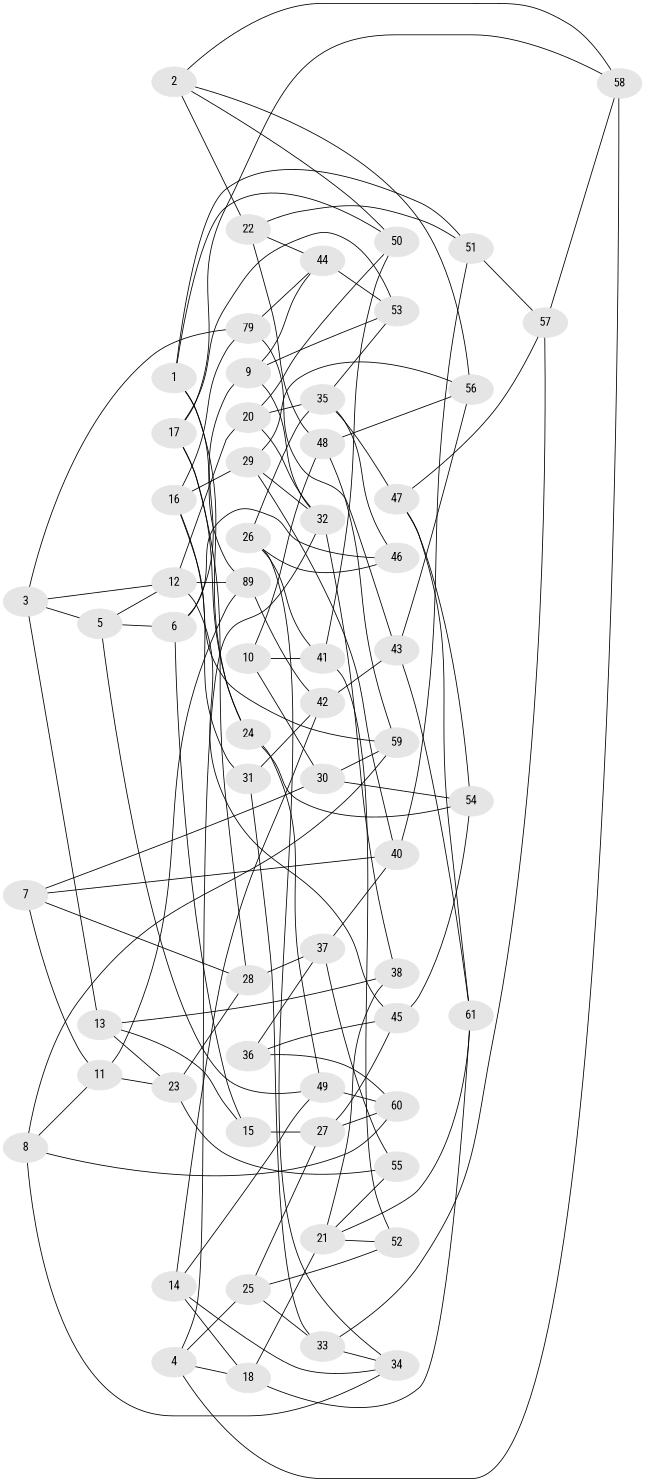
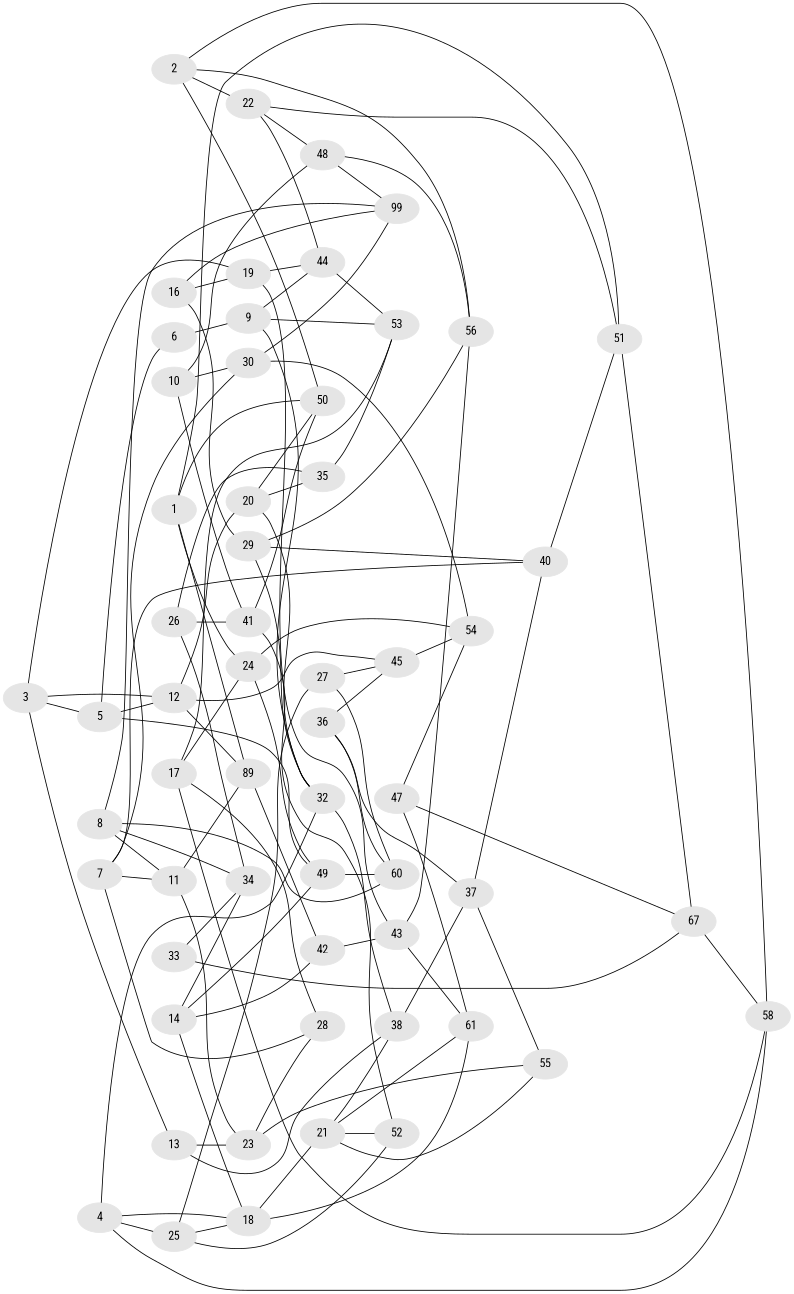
node "57": label "57" -> "67"
node "79": label "79" -> "19"
edge "35" -- "47": removed
node "46": removed
node "59": label "59" -> "99"
node "31": removed
edge "37" -- "28": now "37" -- "38"
node "15": removed
edge "25" -- "33": now "25" -- "18"
